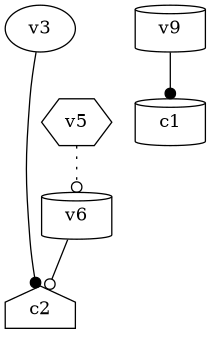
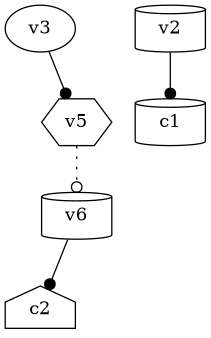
node "v9": label "v9" -> "v2"
edge "v3" -> "c2": now "v3" -> "v5"
edge "v6" -> "c2": arrowhead odot -> dot
